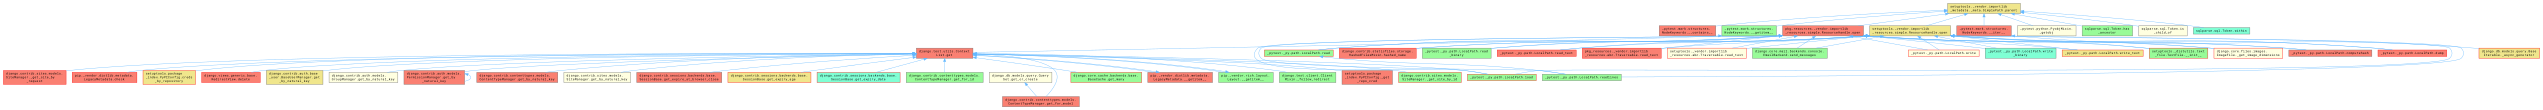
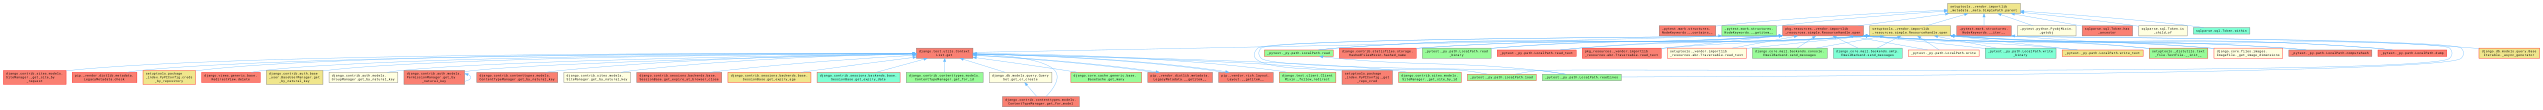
node "sqlparse.sql.Token.has _ancestor": fillcolor palegreen -> salmon
node "django.core.mail.backends.smtp. EmailBackend.send_messages": added
edge "_pytest._py.path.LocalPath.load" -> "django.test.utils.Context List.get": now "django.db.models.query.Query Set.get_or_create" -> "django.test.utils.Context List.get"
node "django.core.cache.backends.base. BaseCache.get_many": label "django.core.cache.backends.base. BaseCache.get_many" -> "django.core.cache.generic.base. BaseCache.get_many"
node "pip._vendor.rich.layout. Layout.__getitem__": fillcolor palegreen -> salmon
node "django.test.client.Client Mixin._follow_redirect": color grey40 -> red
